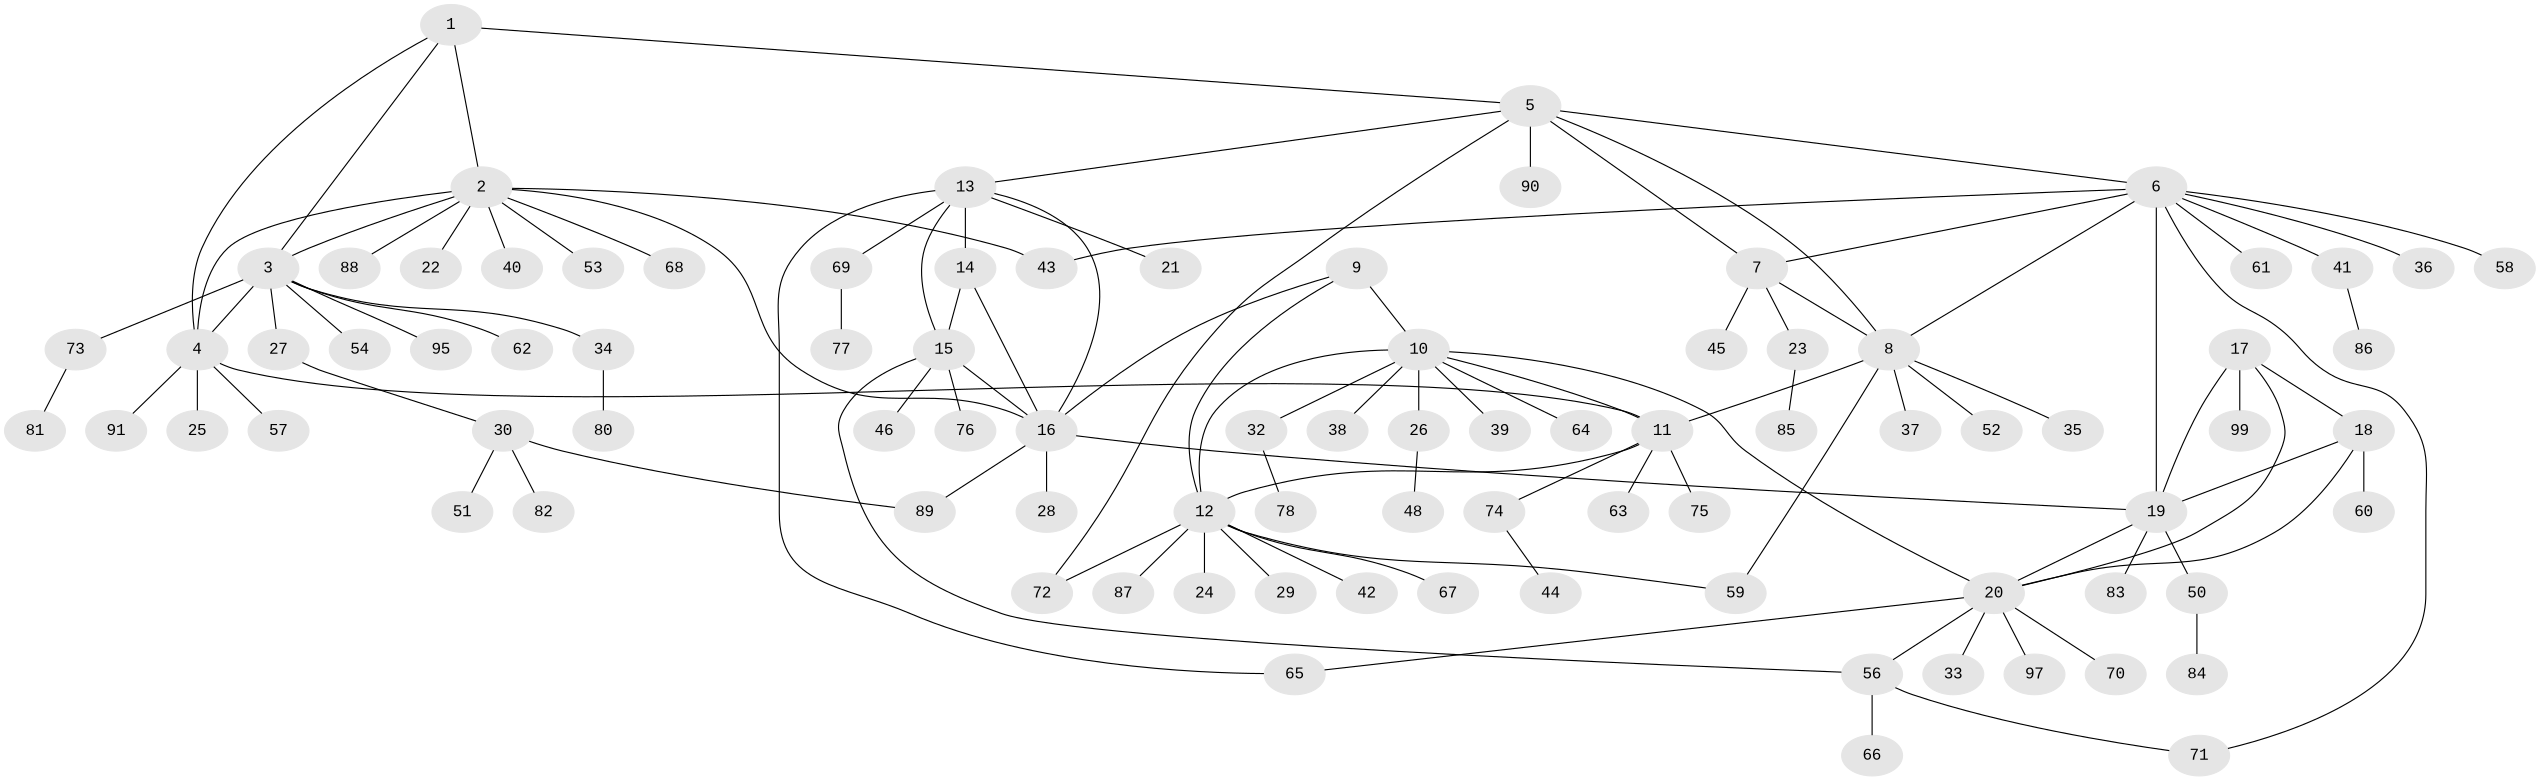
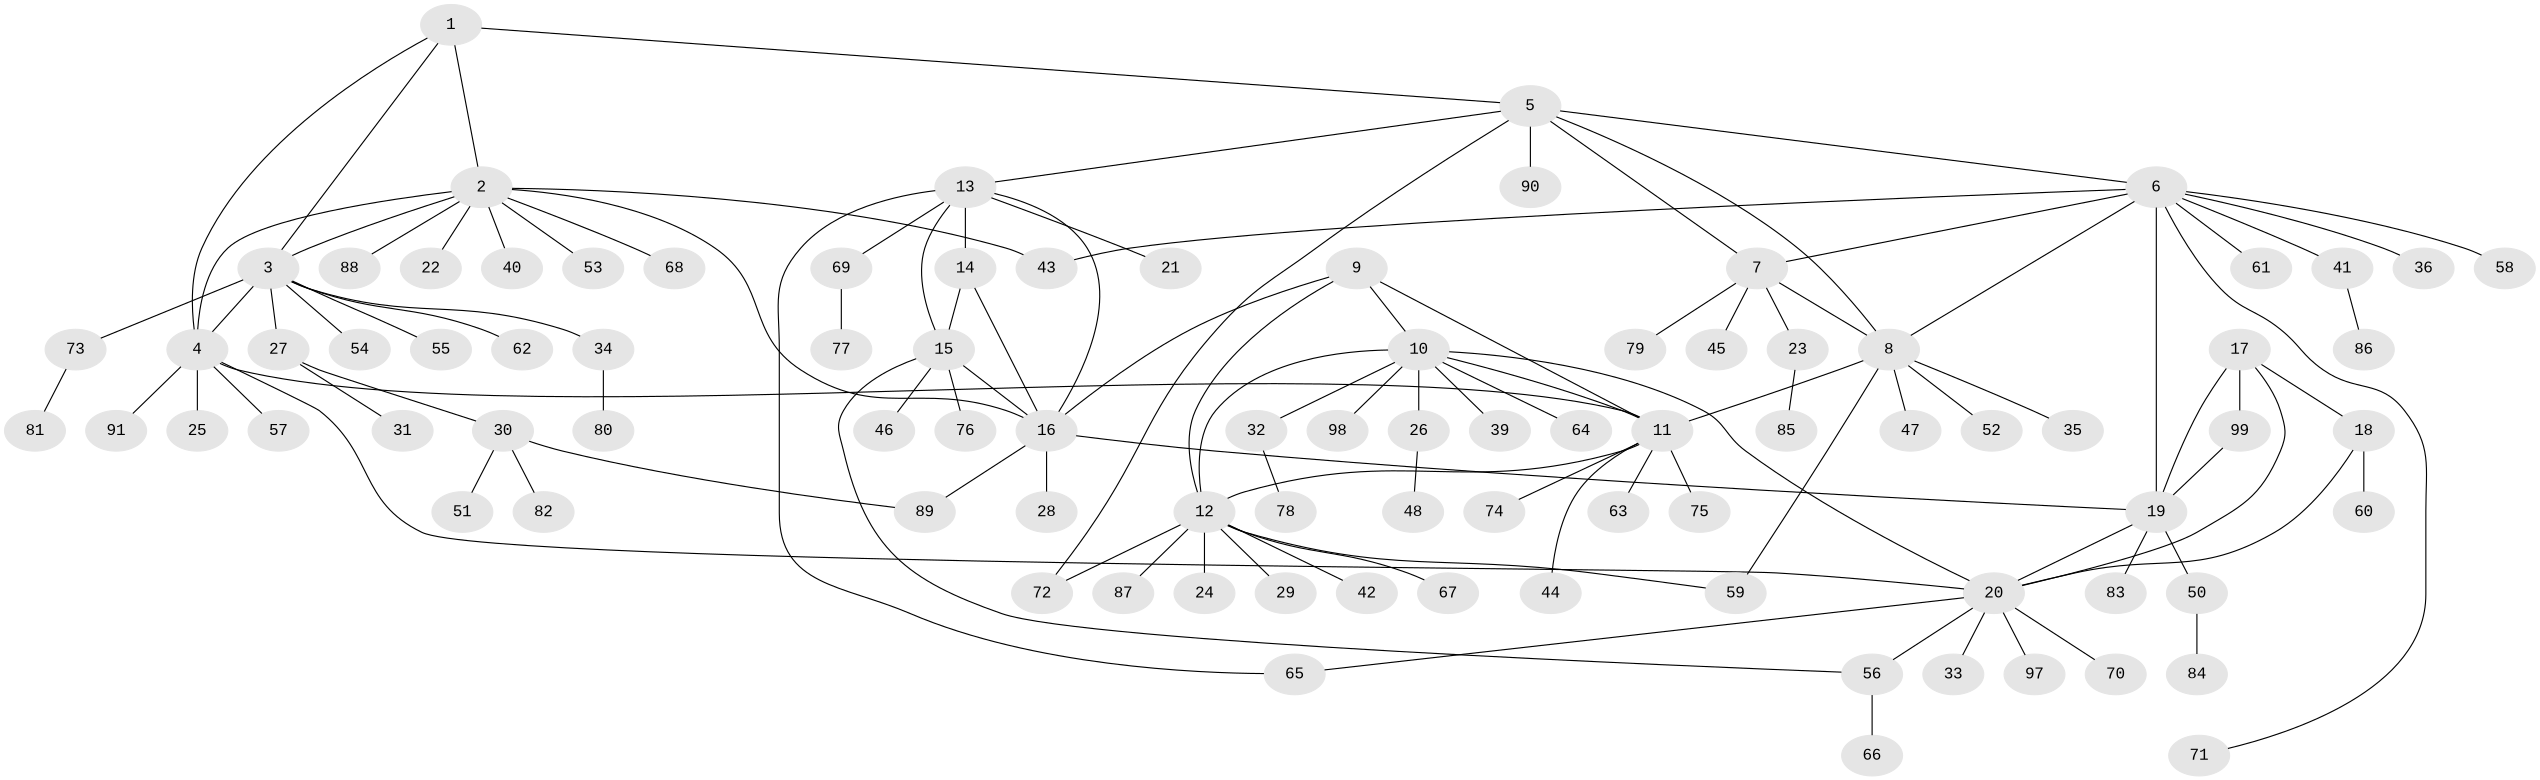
node "95": label "95" -> "55"
edge "9" -- "11": added
node "79": added
node "31": added
node "38": label "38" -> "98"
node "37": label "37" -> "47"
edge "18" -- "19": now "99" -- "19"
edge "74" -- "44": now "11" -- "44"
edge "4" -- "20": added
edge "56" -- "71": removed
